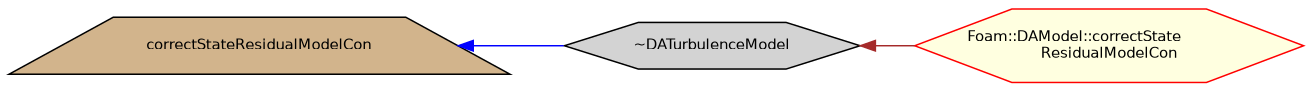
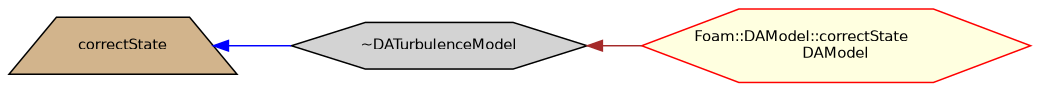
node "correctStateResidualModelCon": label "correctStateResidualModelCon" -> "correctState"
node "Foam::DAModel::correctState ResidualModelCon": label "Foam::DAModel::correctState ResidualModelCon" -> "Foam::DAModel::correctState DAModel"
